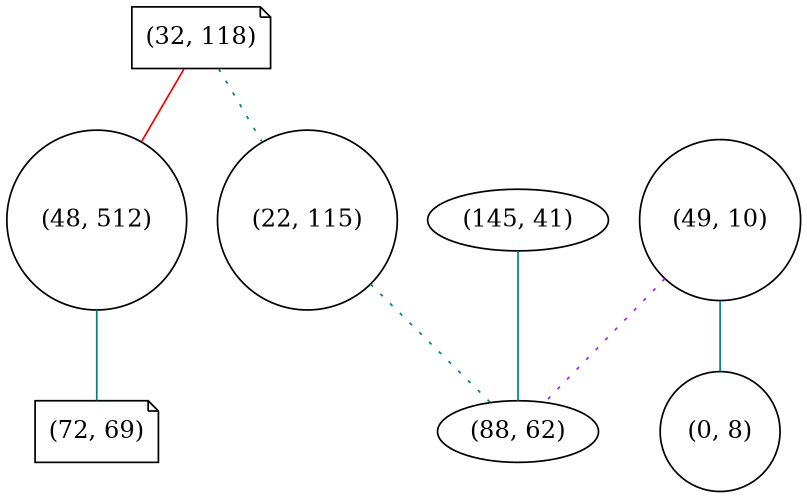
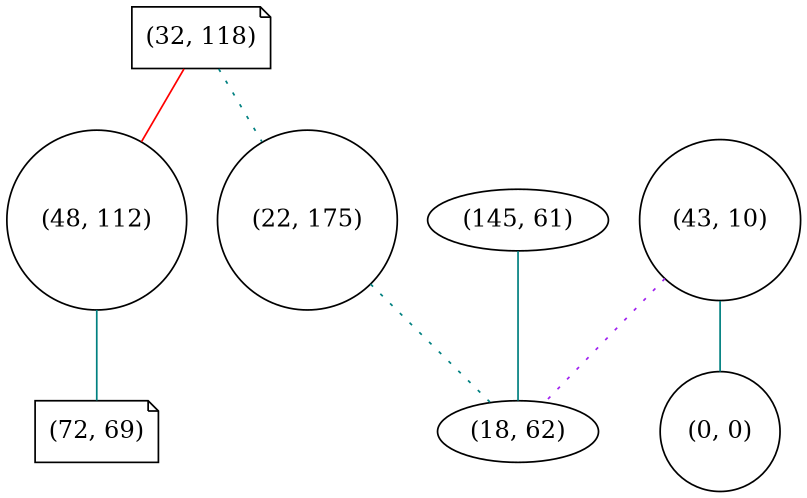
node "(48, 512)": label "(48, 512)" -> "(48, 112)"
node "(22, 115)": label "(22, 115)" -> "(22, 175)"
node "(145, 41)": label "(145, 41)" -> "(145, 61)"
node "(49, 10)": label "(49, 10)" -> "(43, 10)"
node "(88, 62)": label "(88, 62)" -> "(18, 62)"
node "(0, 8)": label "(0, 8)" -> "(0, 0)"
